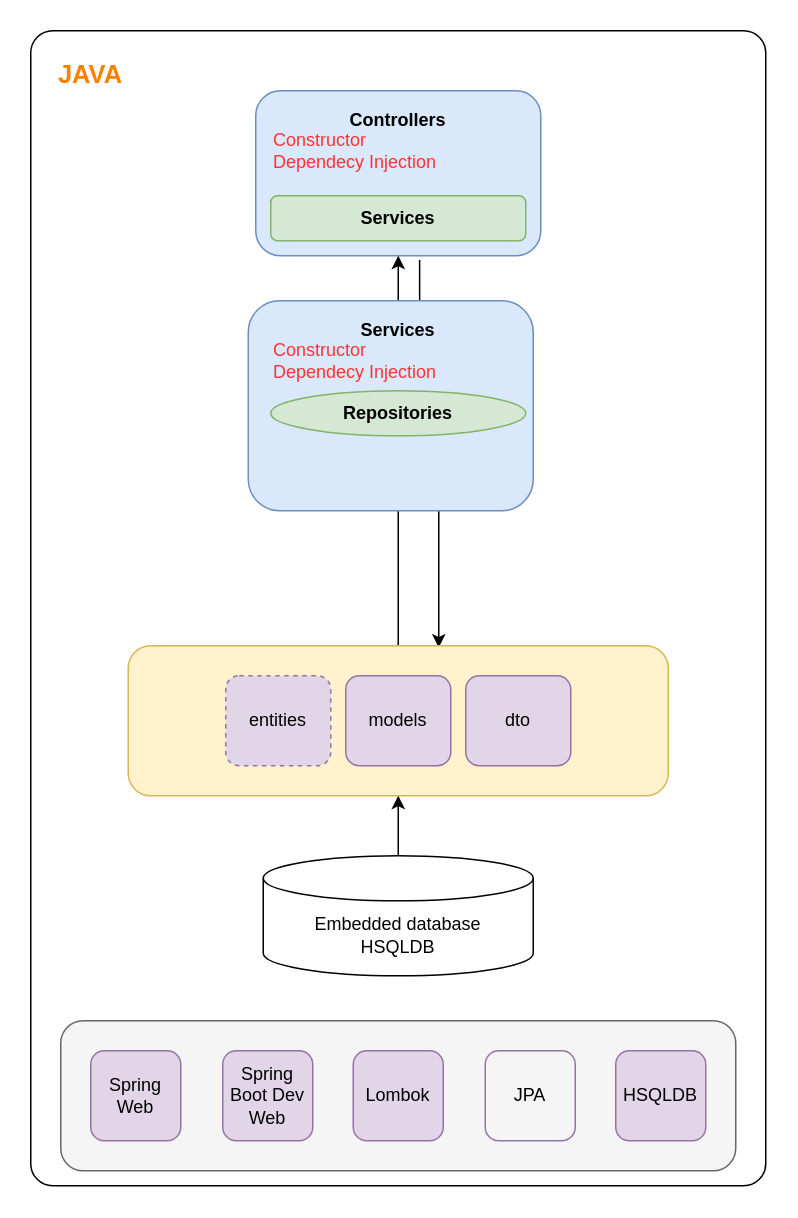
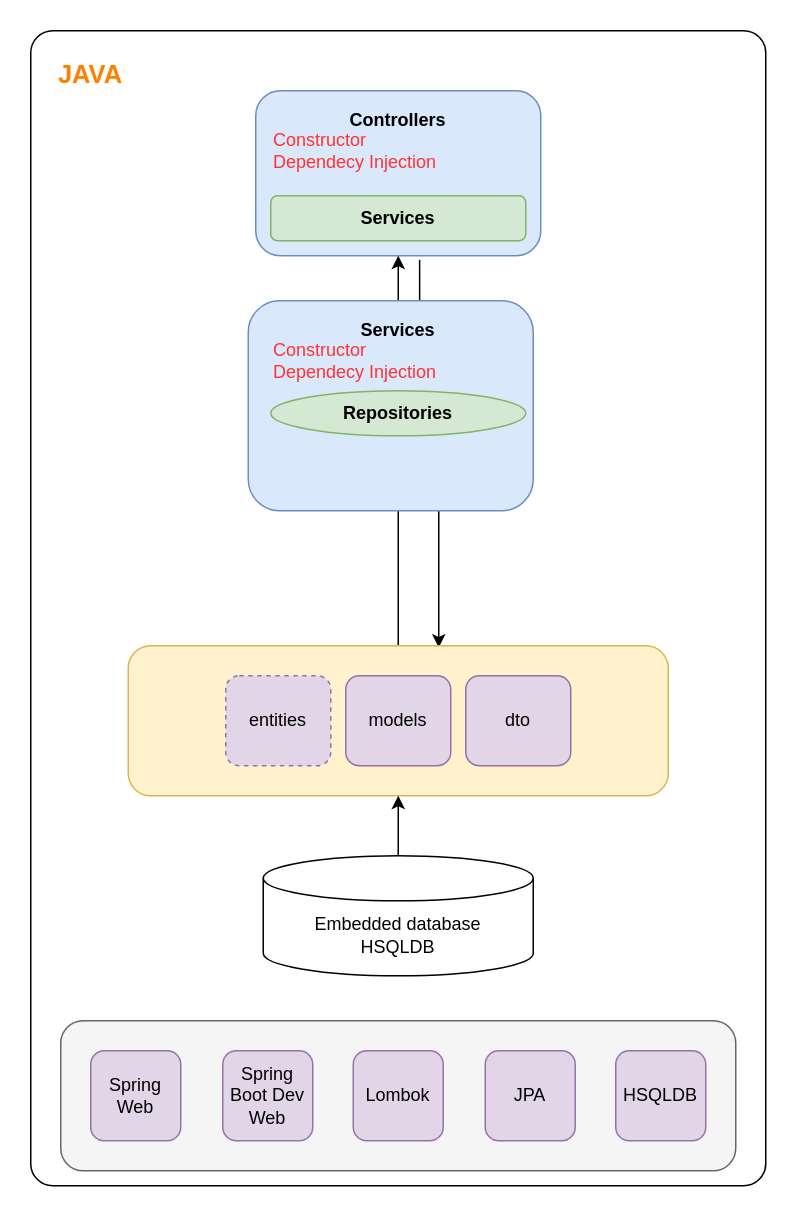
node "JPA": fillcolor #f5f5f5 -> #e1d5e7
